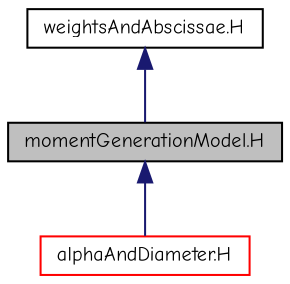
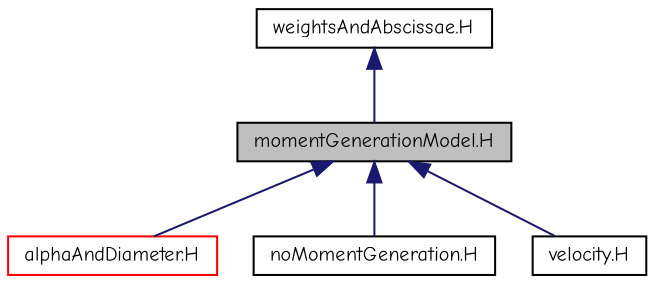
node "noMomentGeneration.H": added
node "velocity.H": added
